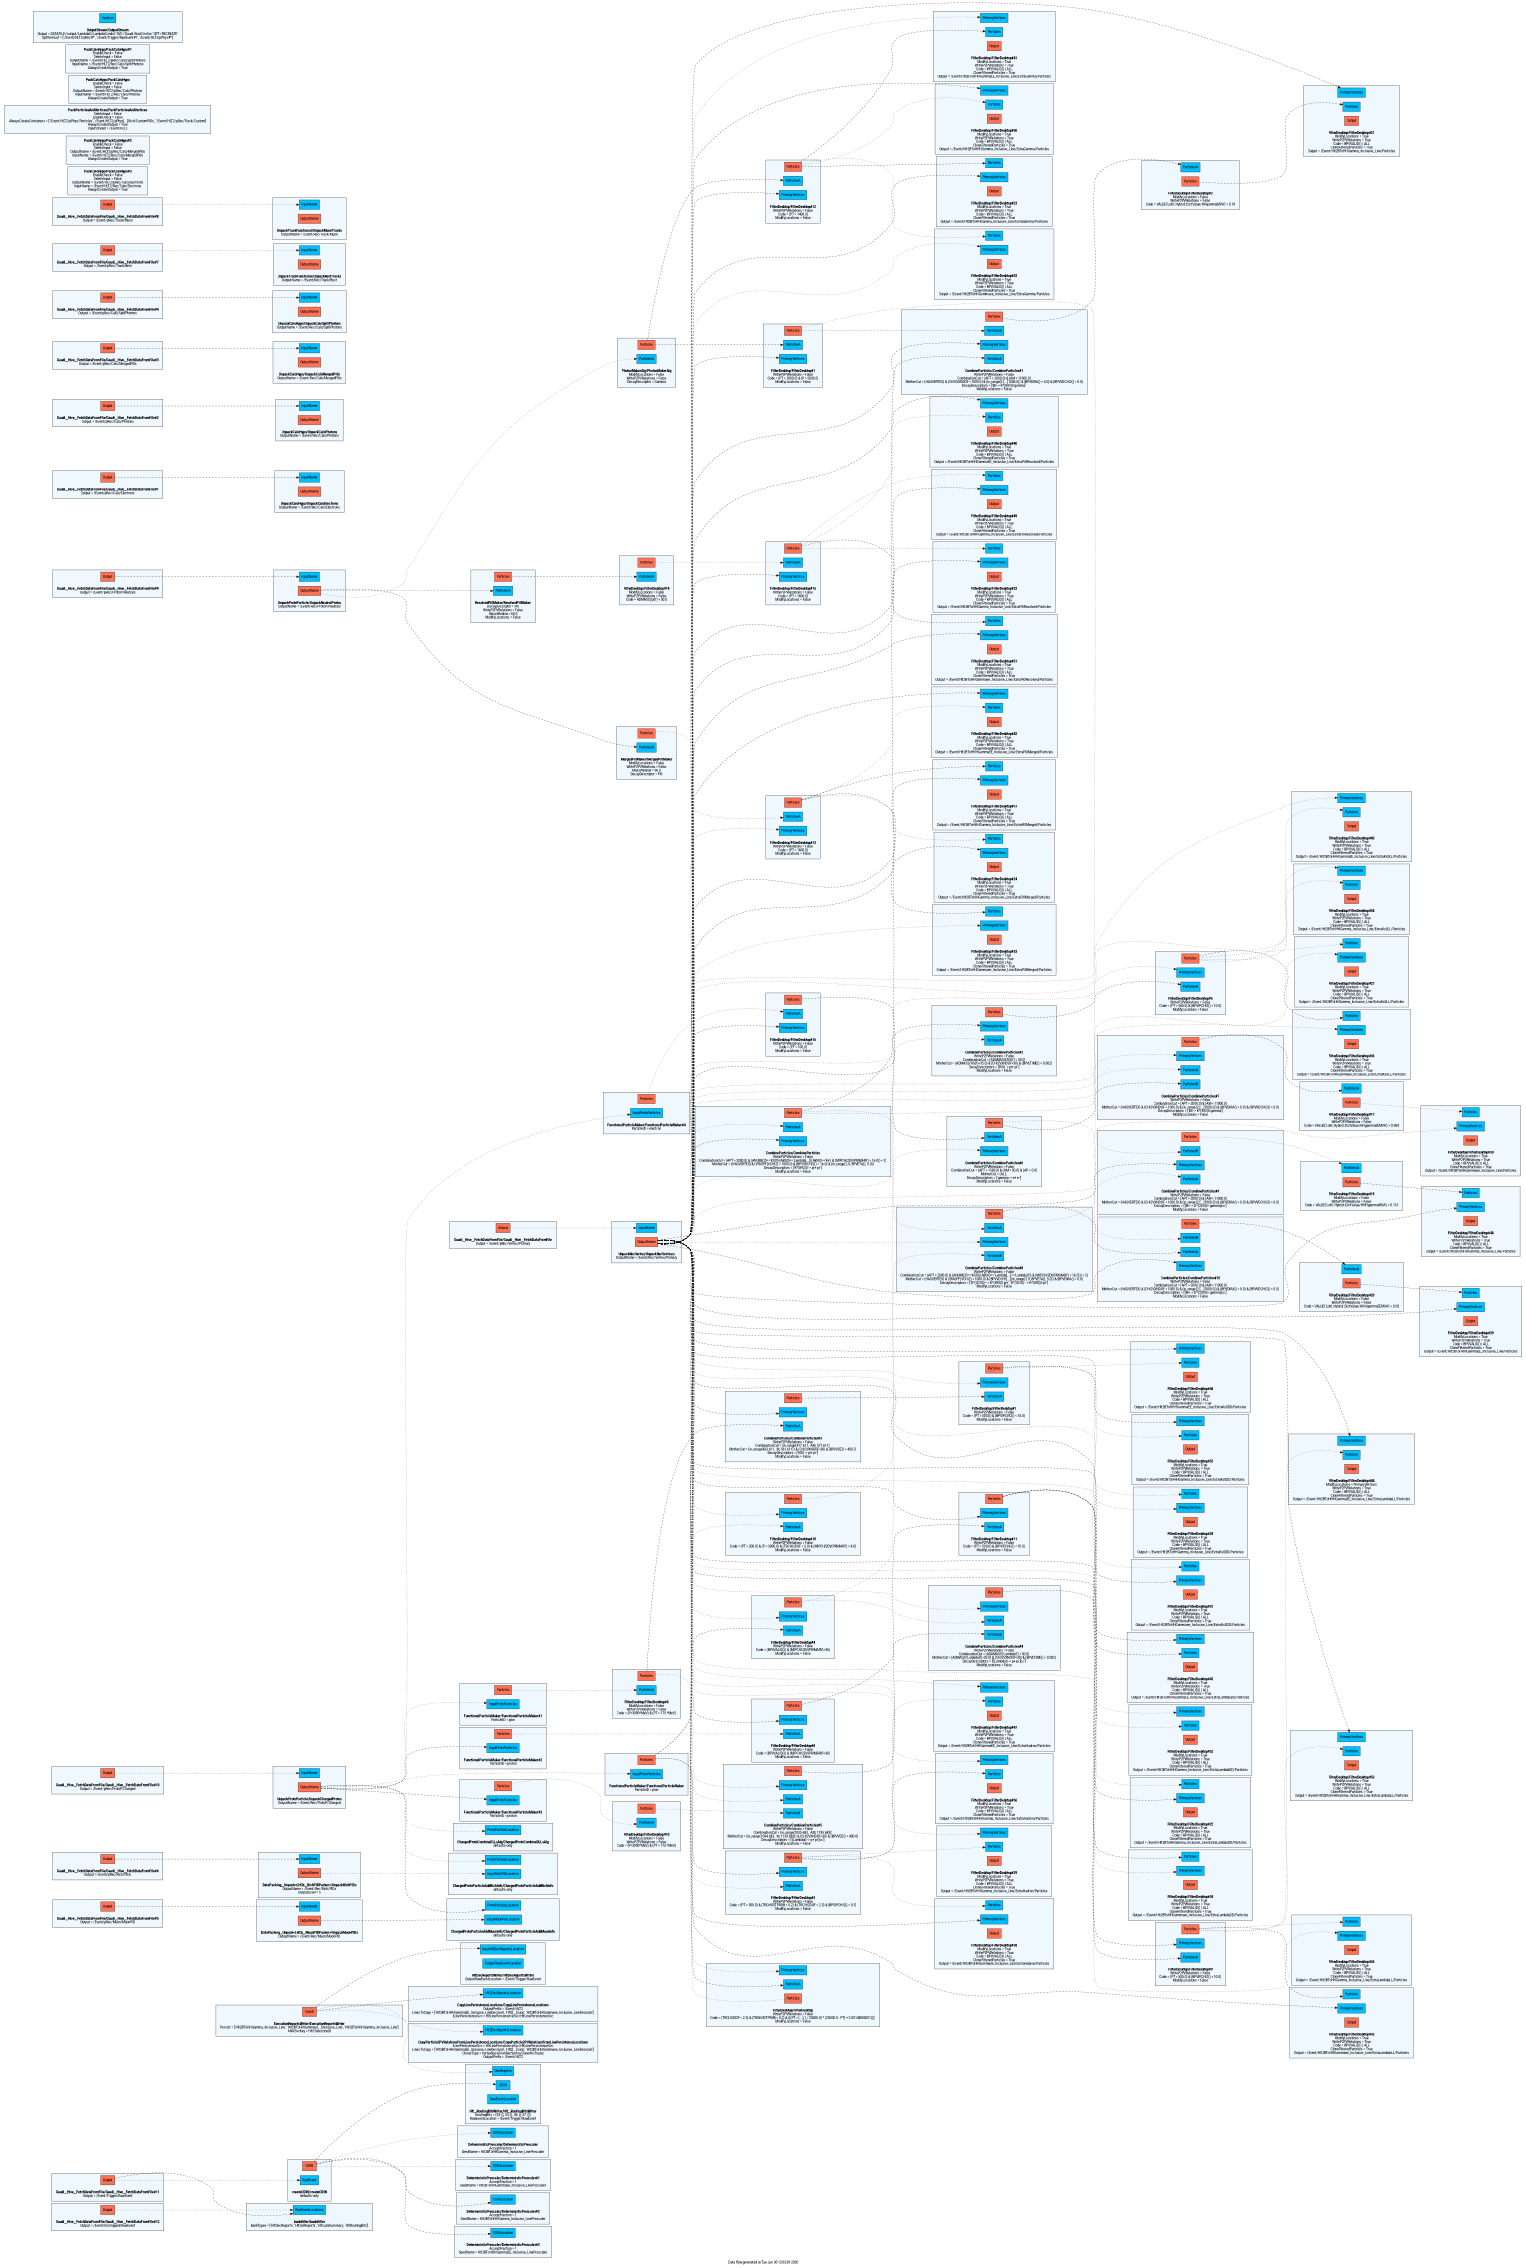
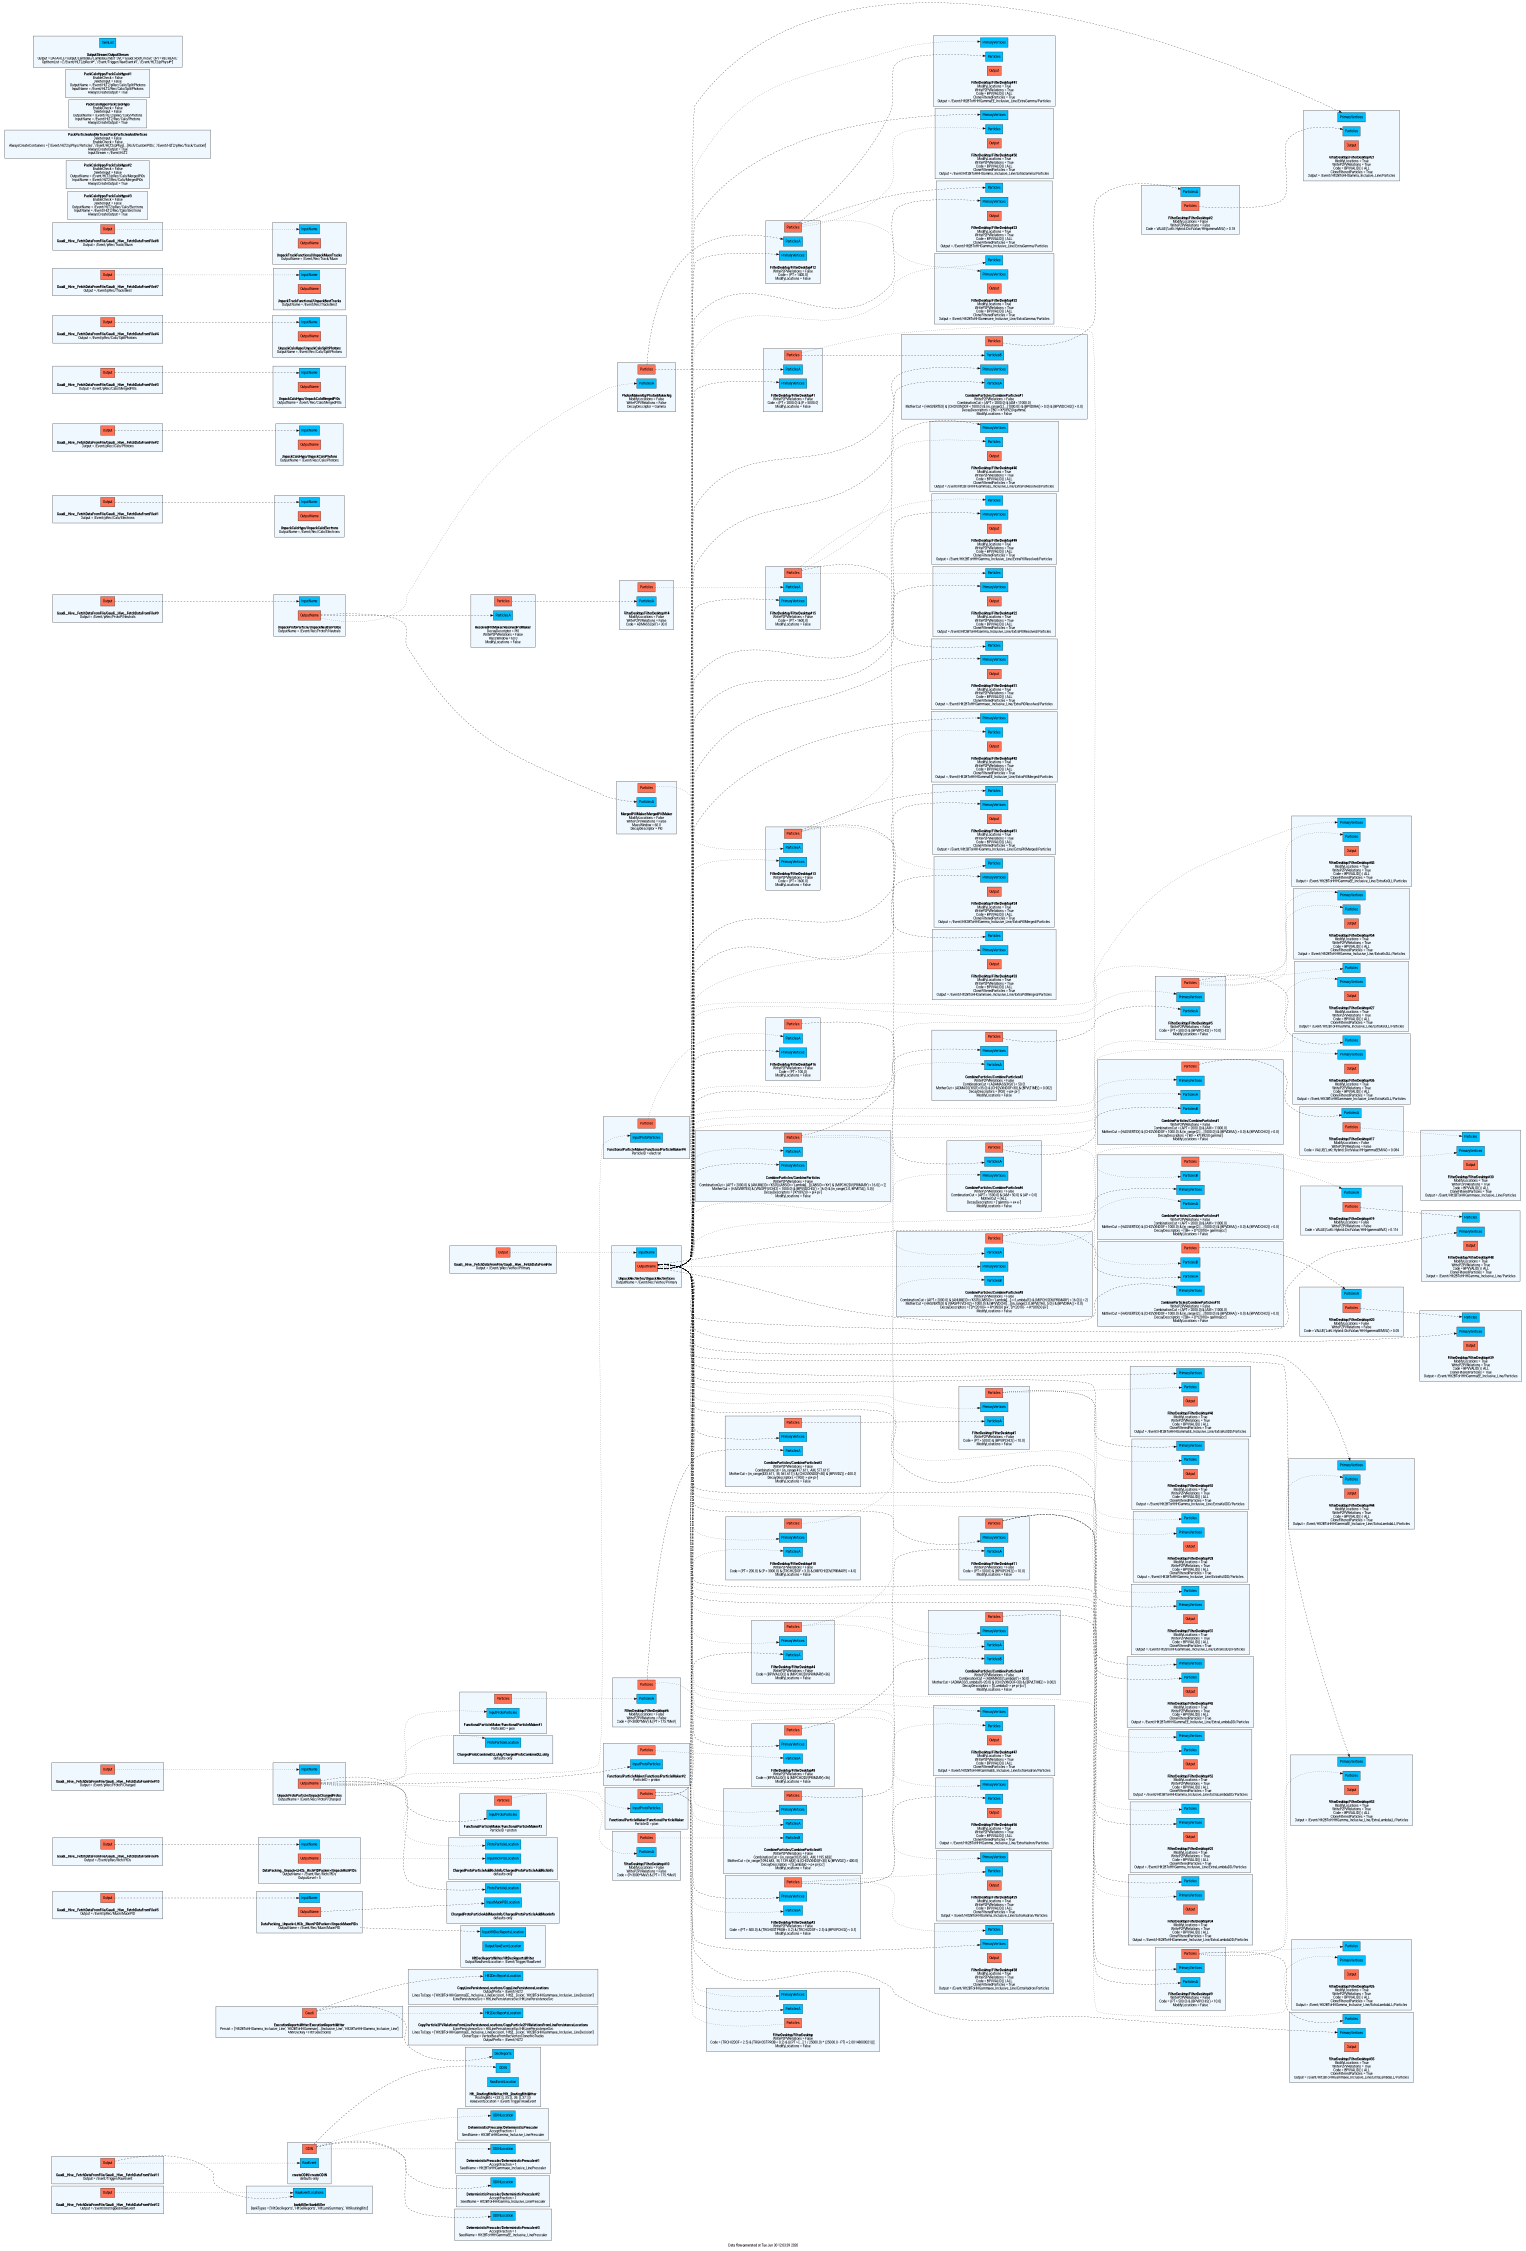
node "FilterDesktop/FilterDesktop#44": text "ModifyLocations = PrimaryVertices" -> "ModifyLocations = True"
edge "Gaudi" -> "InputHltDecReportsLocation": now "DataPacking__Unpack<LHCb__MuonPIDPacker>/UnpackMuonPIDs" -> "InputHltDecReportsLocation"
edge "Gaudi" -> "DecReports": style dotted -> dashed
